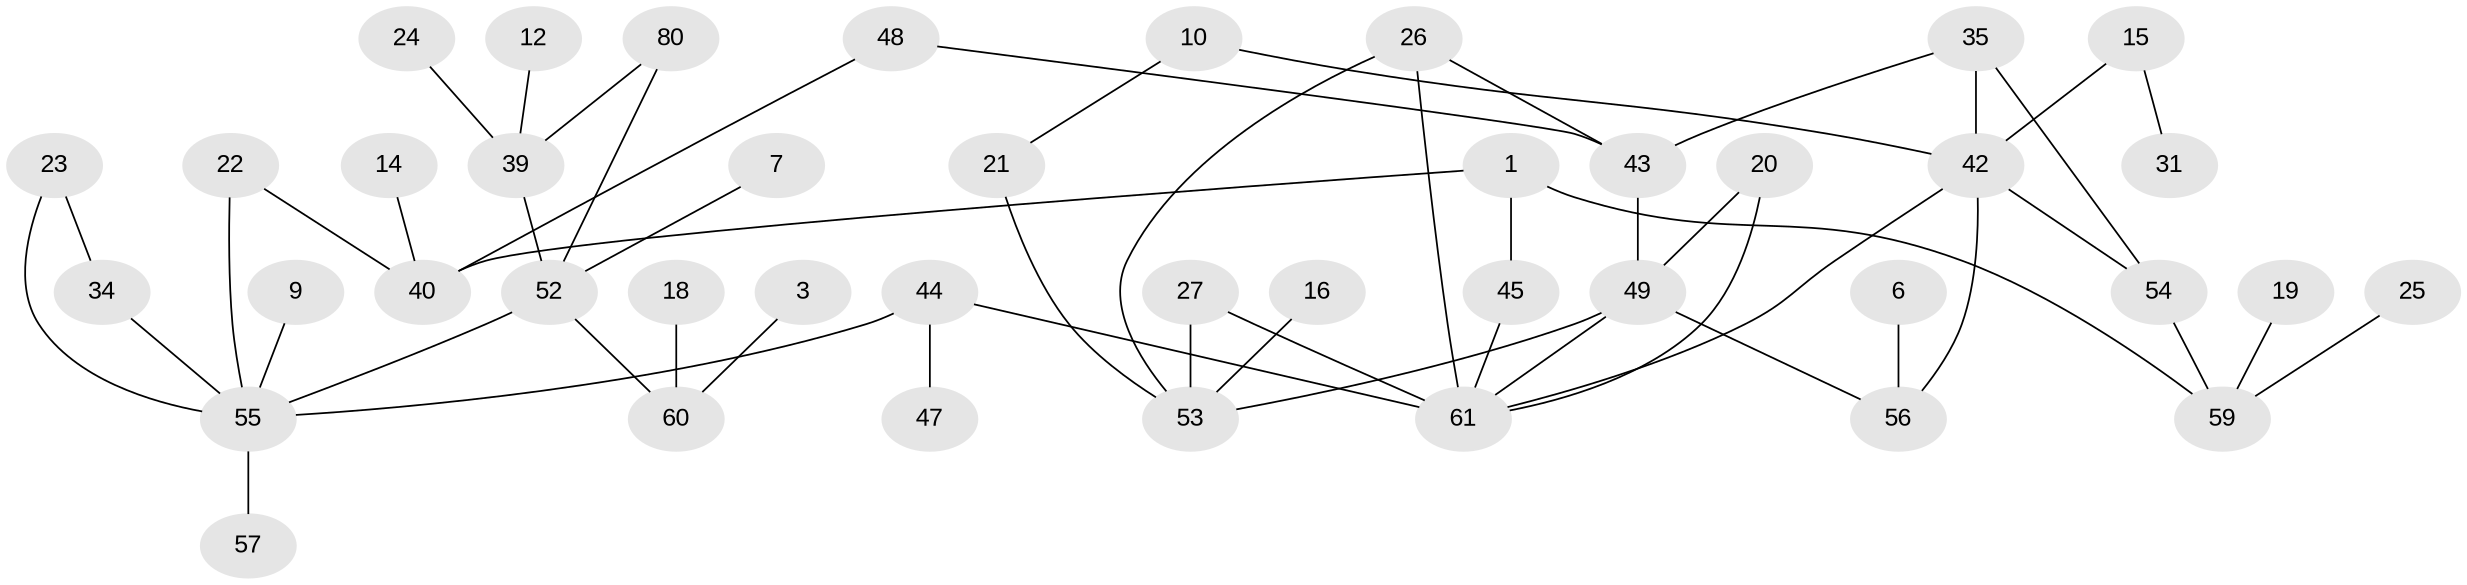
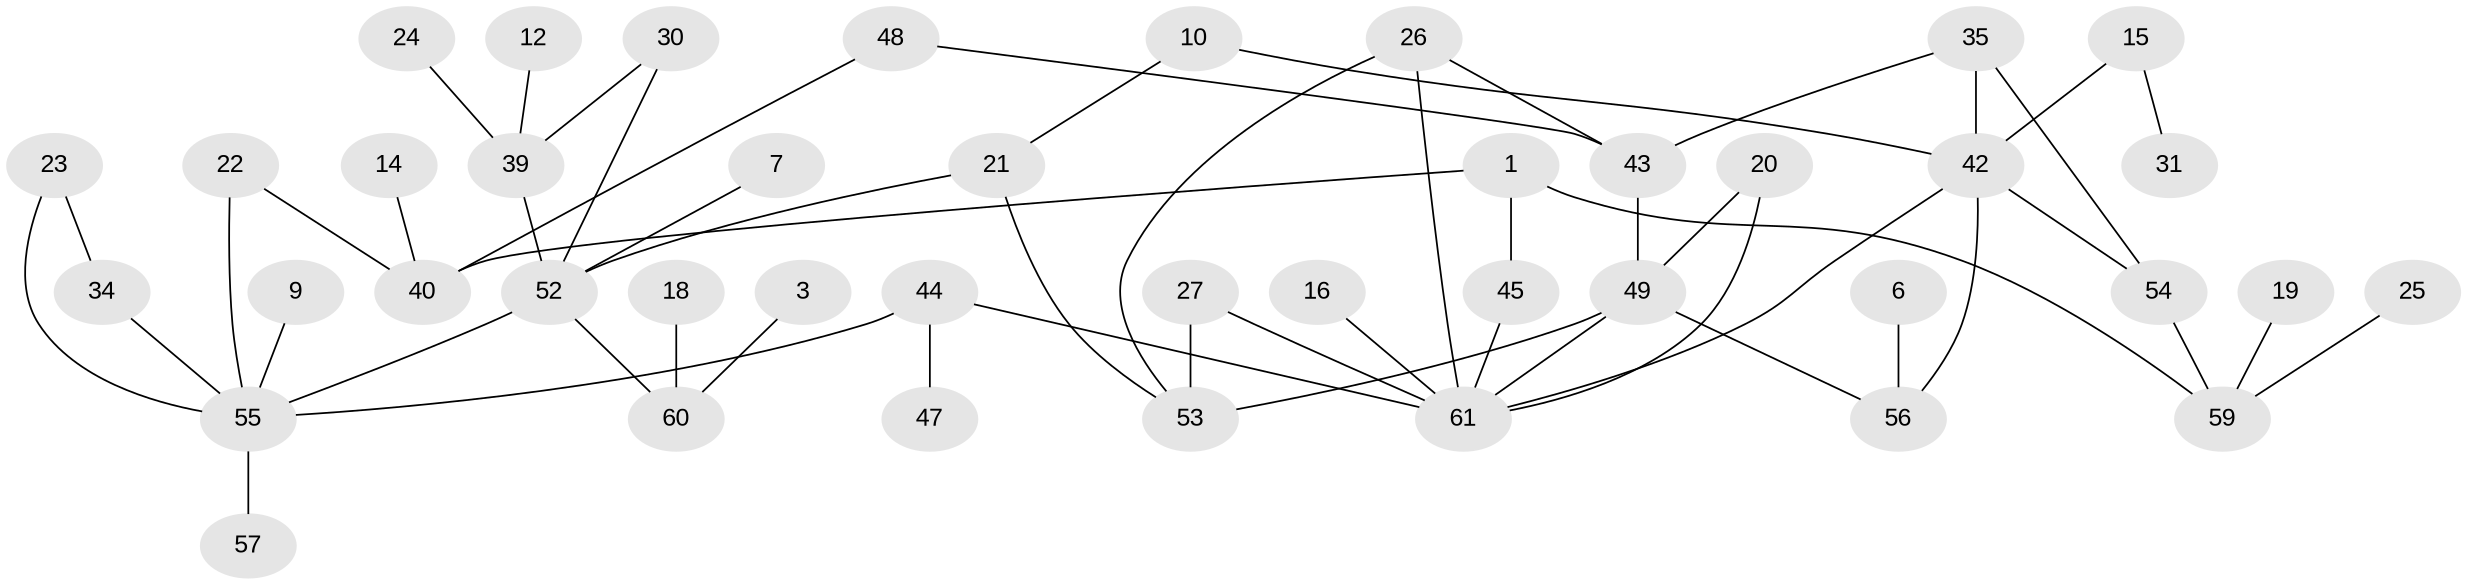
node "80": label "80" -> "30"
edge "21" -- "52": added
edge "16" -- "53": now "16" -- "61"
